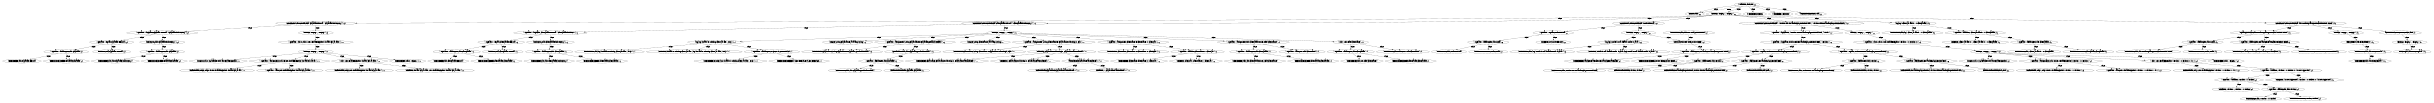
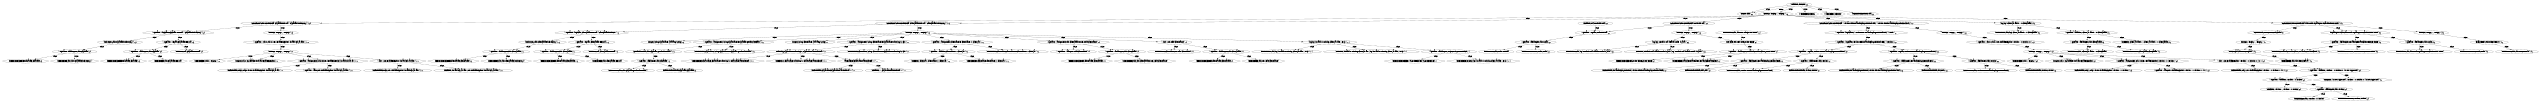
edge "(<operator>.equals,mode == null)" -> "(LITERAL,null,mode == null)": reversed
edge "(IDENTIFIER,this,this.executeFork())" -> "(IDENTIFIER,this,this.executeJava())": now "(executeJava,this.executeJava())" -> "(IDENTIFIER,this,this.executeJava())"
